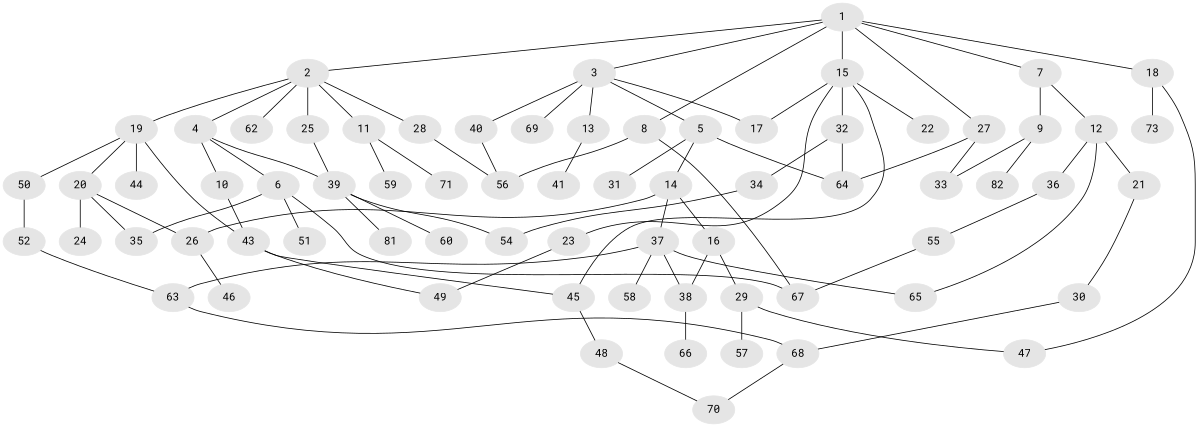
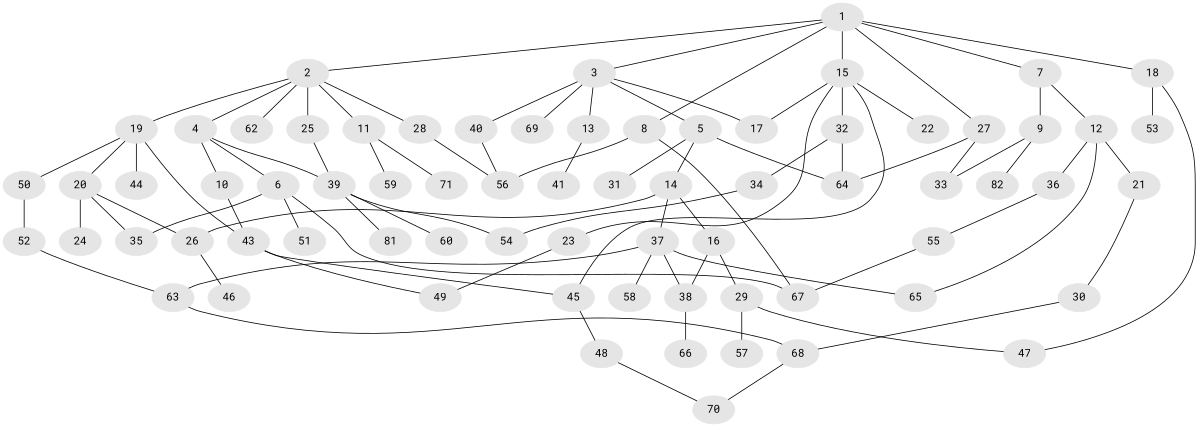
node "73": label "73" -> "53"
